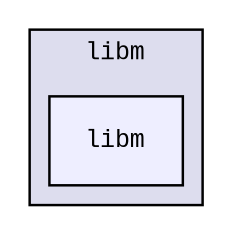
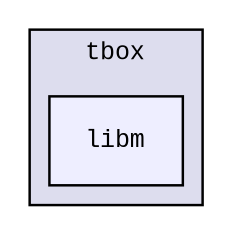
cluster "libm": label "libm" -> "tbox"
